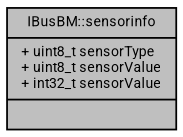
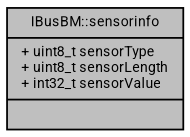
node "IBusBM::sensorinfo": text "+ uint8_t sensorValue" -> "+ uint8_t sensorLength"
